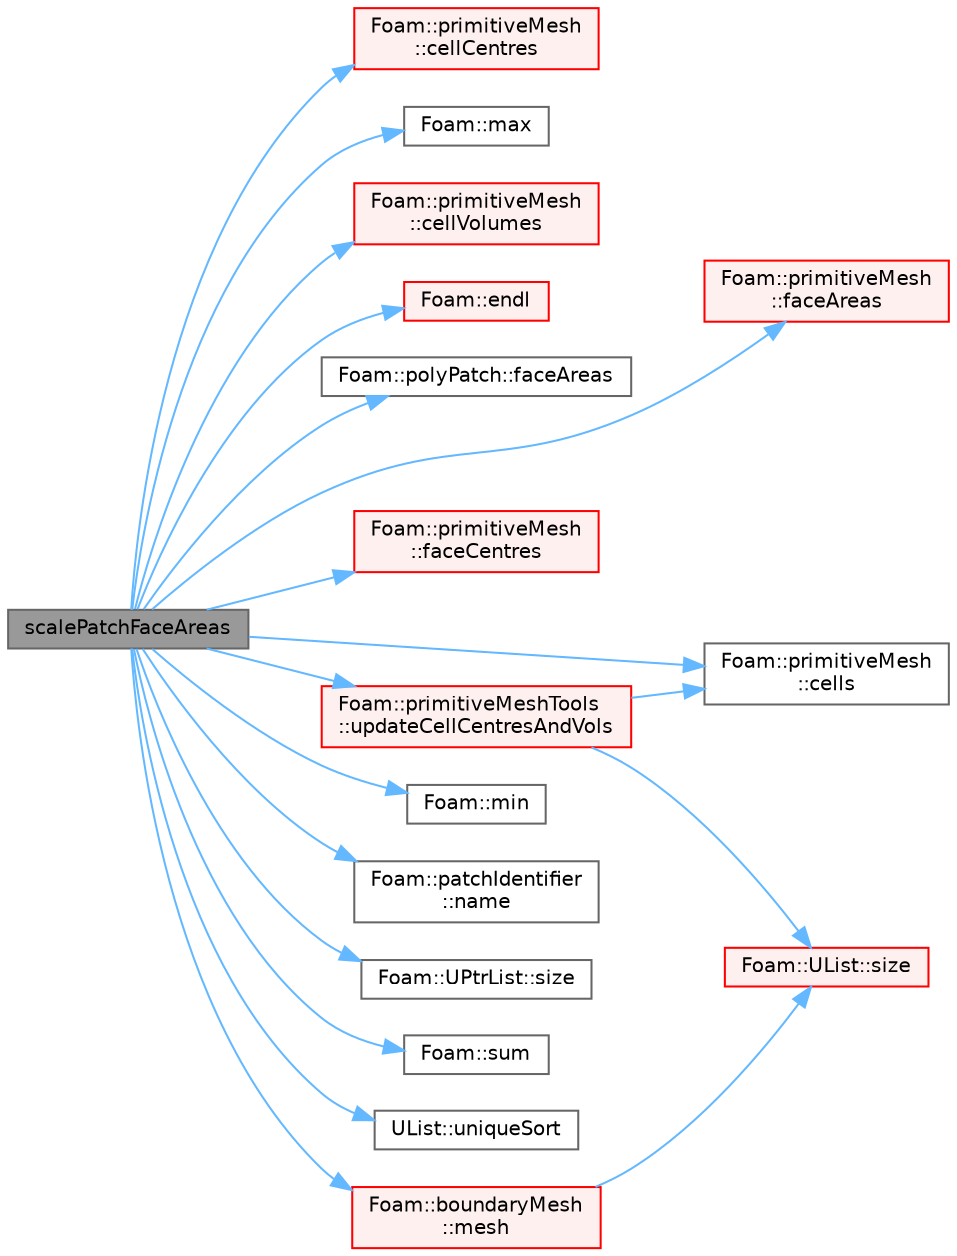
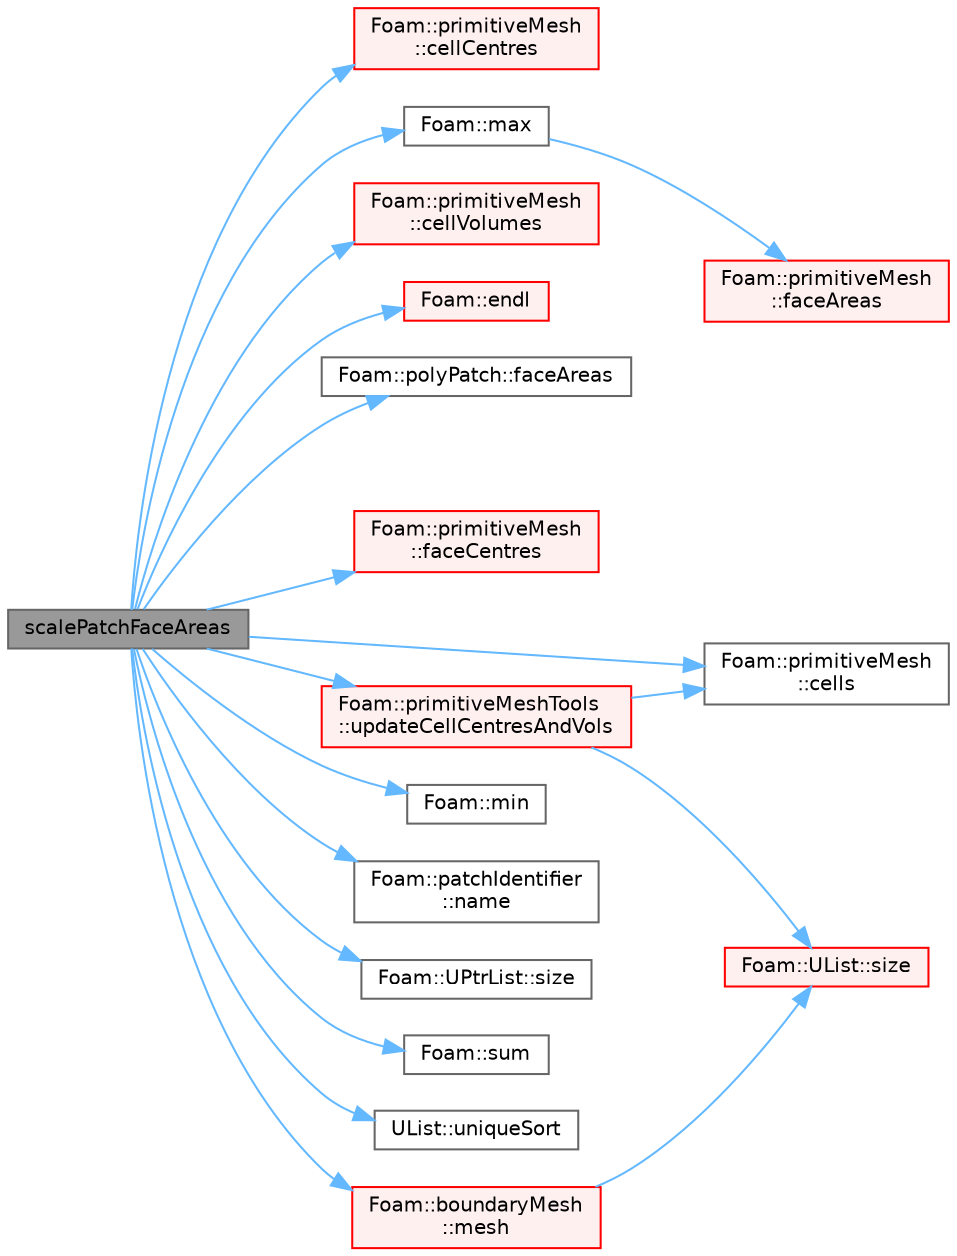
edge "scalePatchFaceAreas" -> "Foam::primitiveMesh ::faceAreas": now "Foam::max" -> "Foam::primitiveMesh ::faceAreas"
